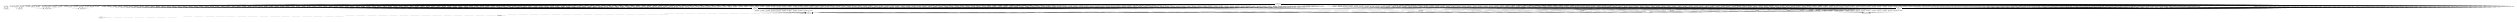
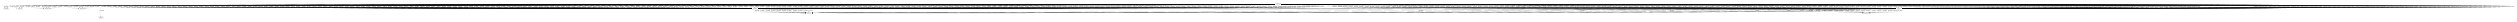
edge "115.165.161.155" -> "34.107.221.82": now "112.168.209.128" -> "34.107.221.82"
